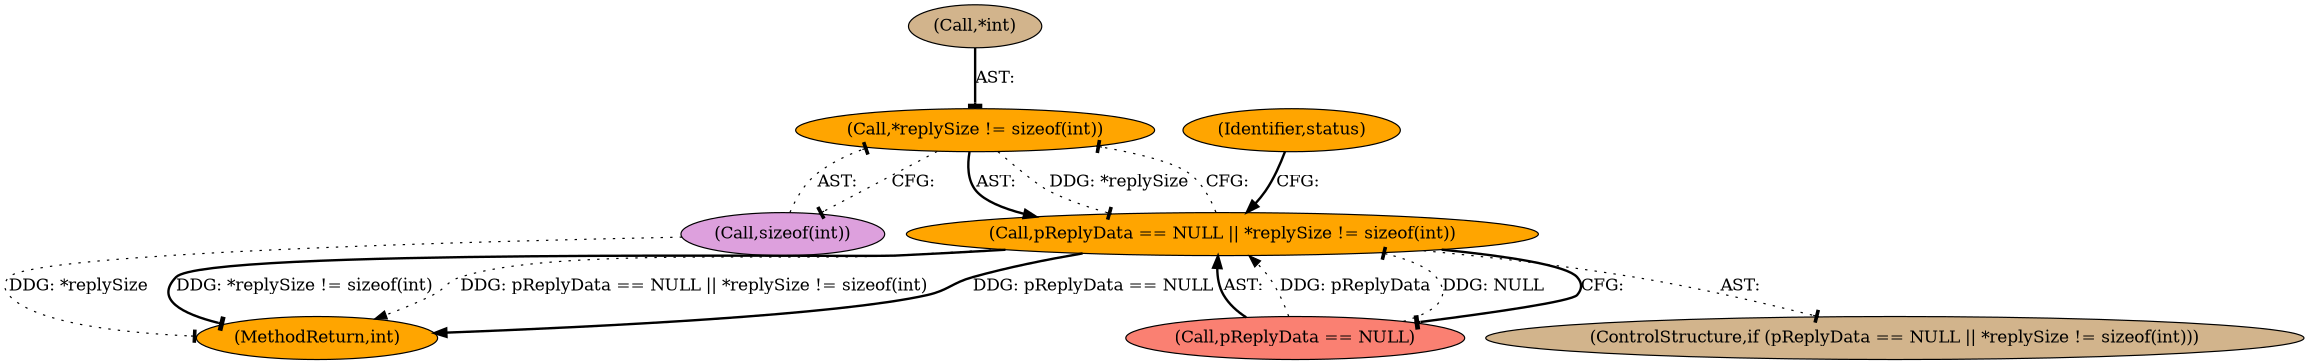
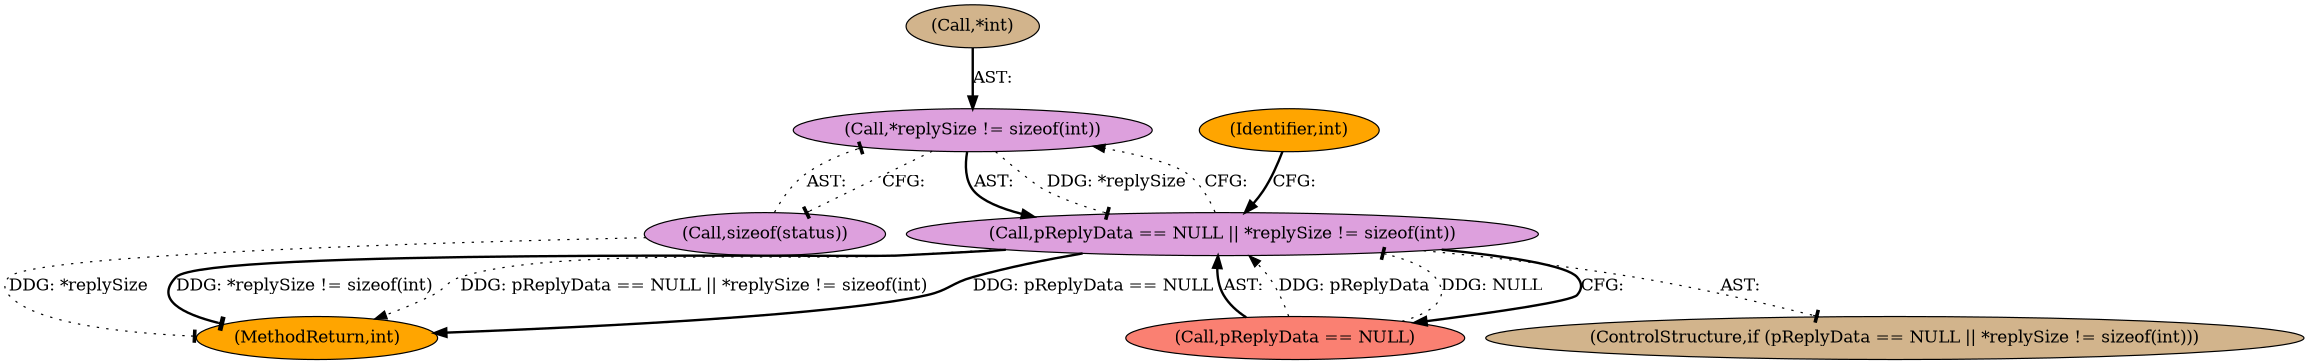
edge "(Call,*int)" -> "(Call,*replySize != sizeof(int))": arrowhead tee -> normal
node "(Call,*replySize != sizeof(int))": fillcolor orange -> plum
node "(Identifier,status)": label "(Identifier,status)" -> "(Identifier,int)"
edge "(Call,pReplyData == NULL || *replySize != sizeof(int))" -> "(Call,*replySize != sizeof(int))": arrowhead tee -> normal
node "(Call,sizeof(int))": label "(Call,sizeof(int))" -> "(Call,sizeof(status))"
node "(Call,pReplyData == NULL || *replySize != sizeof(int))": fillcolor orange -> plum
edge "(Call,pReplyData == NULL || *replySize != sizeof(int))" -> "(Call,pReplyData == NULL)": arrowhead tee -> normal
